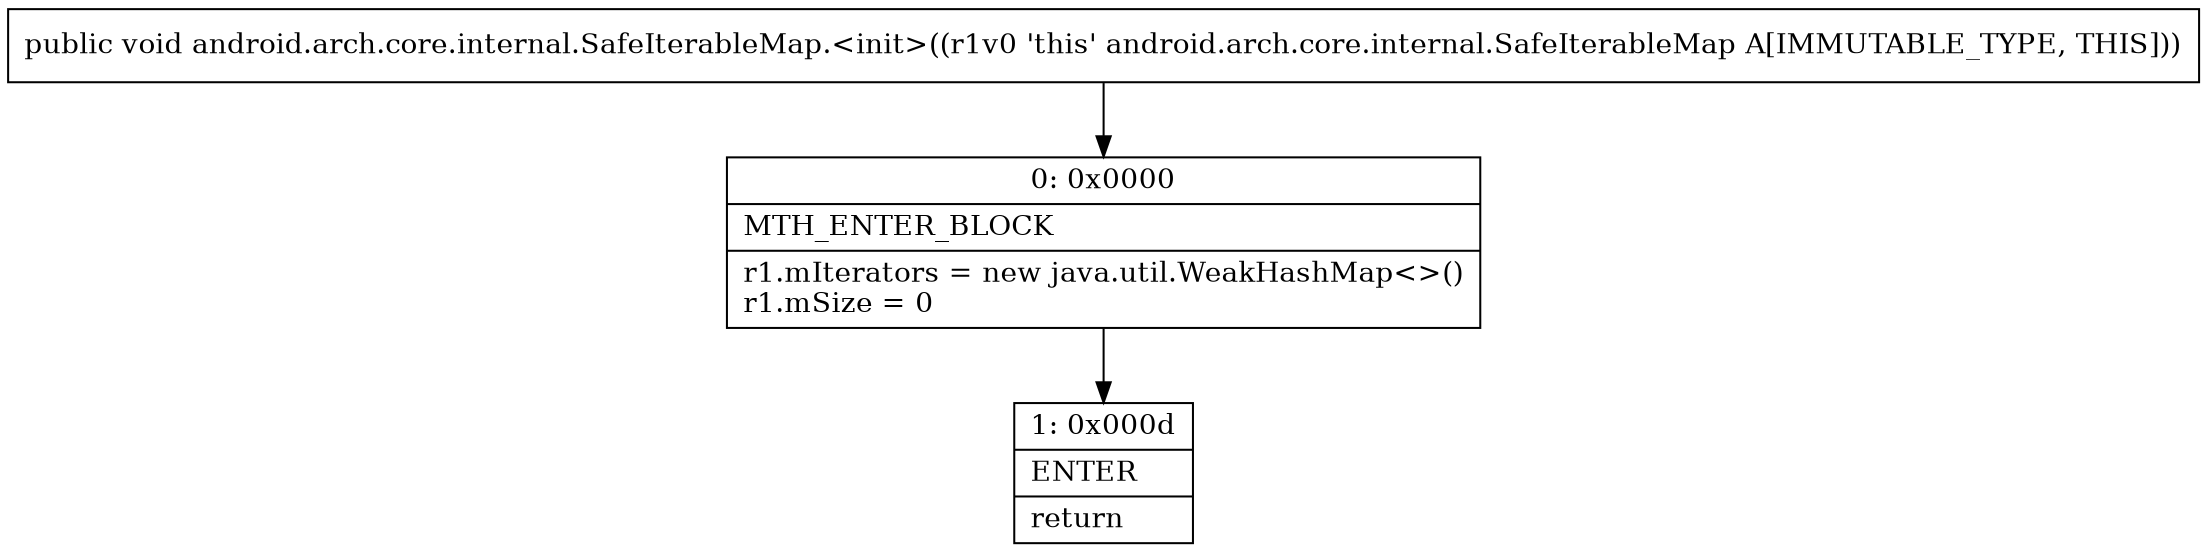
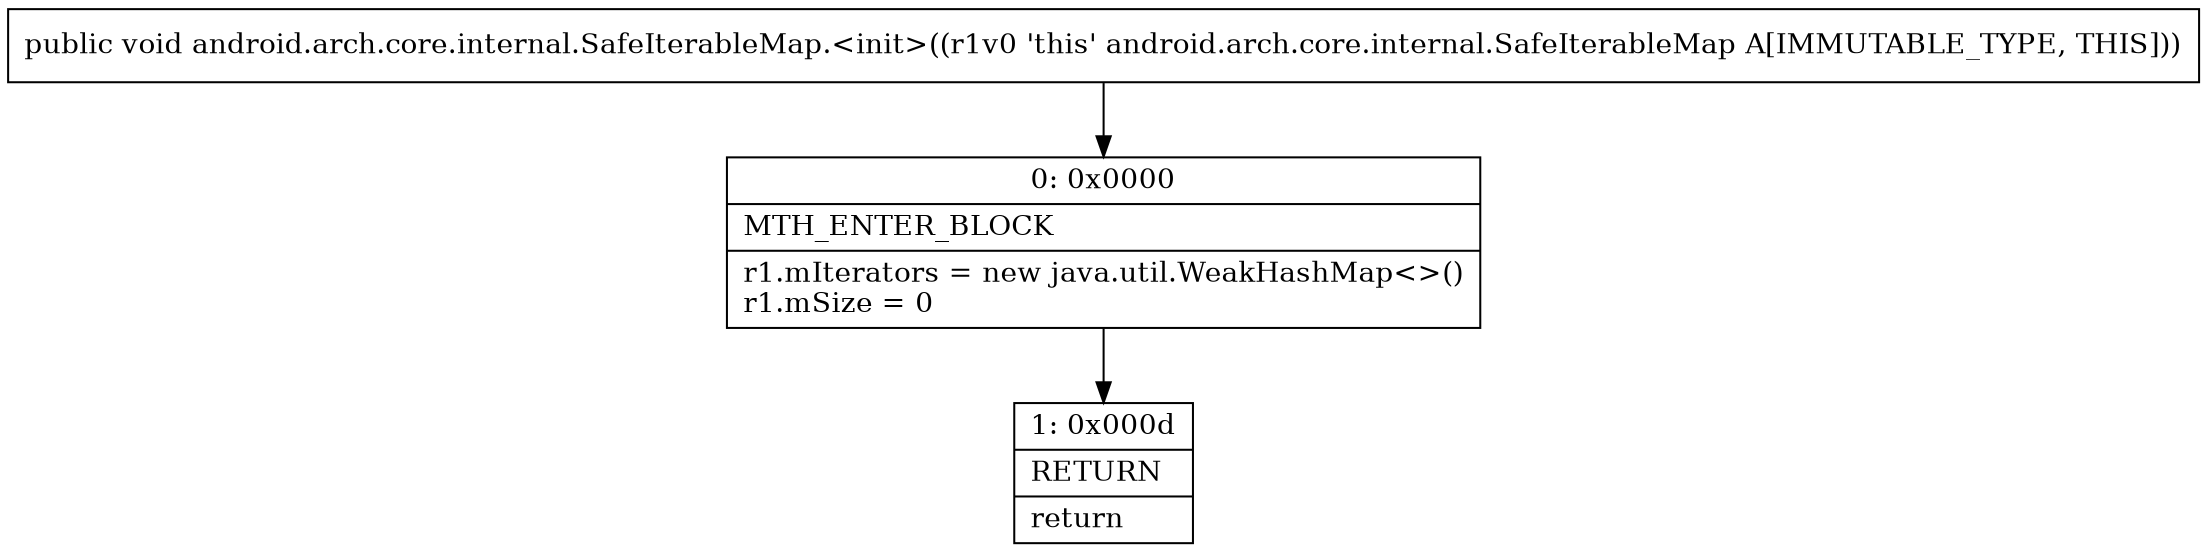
node "1: 0x000d": text "ENTER" -> "RETURN"
